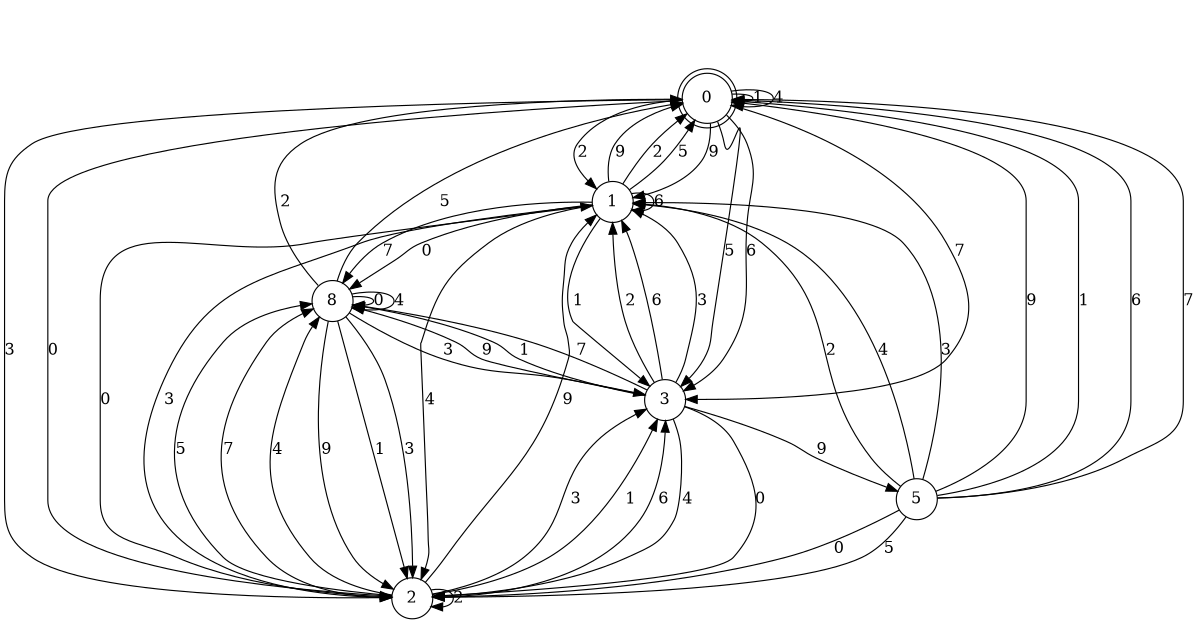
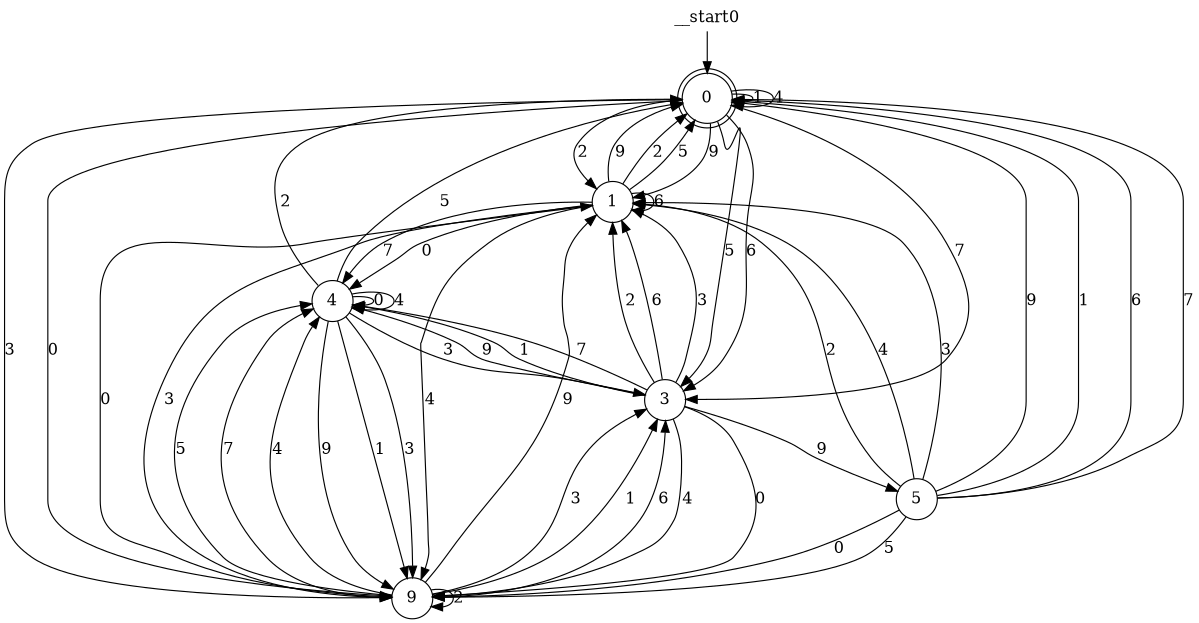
node "__start0": added
node "8": label "8" -> "4"
edge "1" -> "3": removed, label "1"
node "2": label "2" -> "9"
